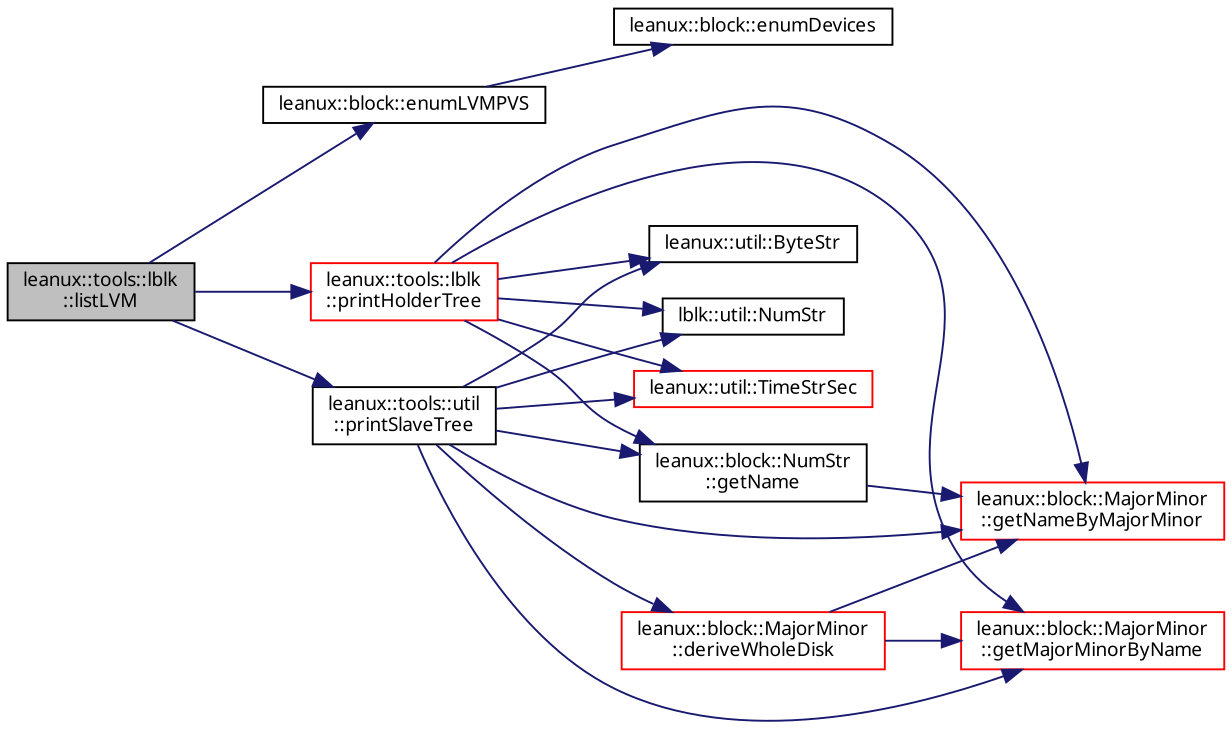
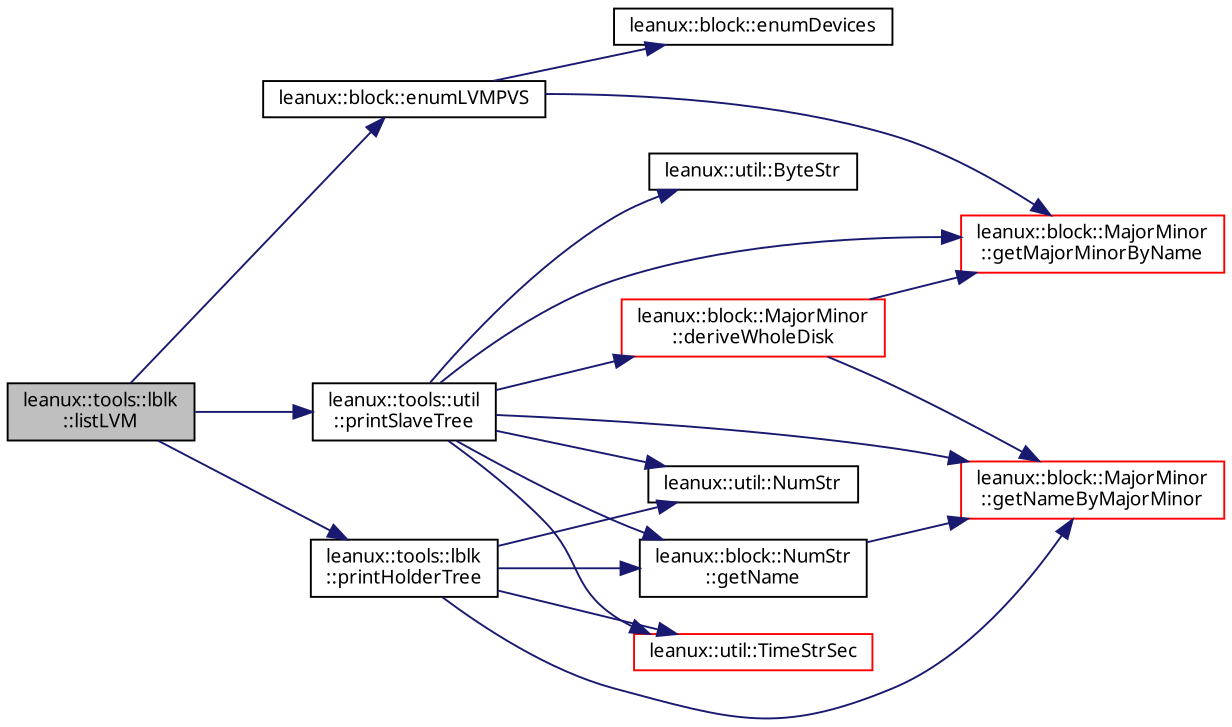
edge "leanux::tools::lblk ::printHolderTree" -> "leanux::block::MajorMinor ::getMajorMinorByName": now "leanux::block::enumLVMPVS" -> "leanux::block::MajorMinor ::getMajorMinorByName"
edge "leanux::tools::lblk ::printHolderTree" -> "leanux::util::ByteStr": removed
node "leanux::tools::lblk ::printHolderTree": color red -> black
node "lblk::util::NumStr": label "lblk::util::NumStr" -> "leanux::util::NumStr"
